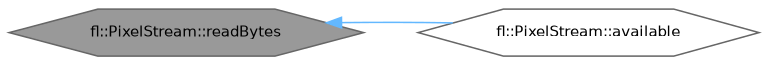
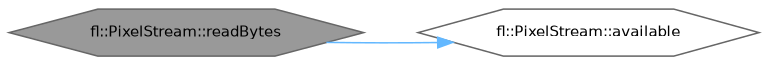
edge "fl::PixelStream::available" -> "fl::PixelStream::readBytes": reversed
